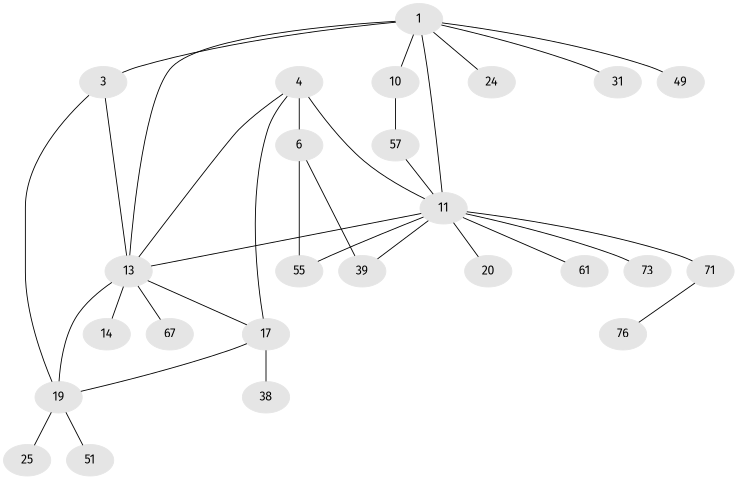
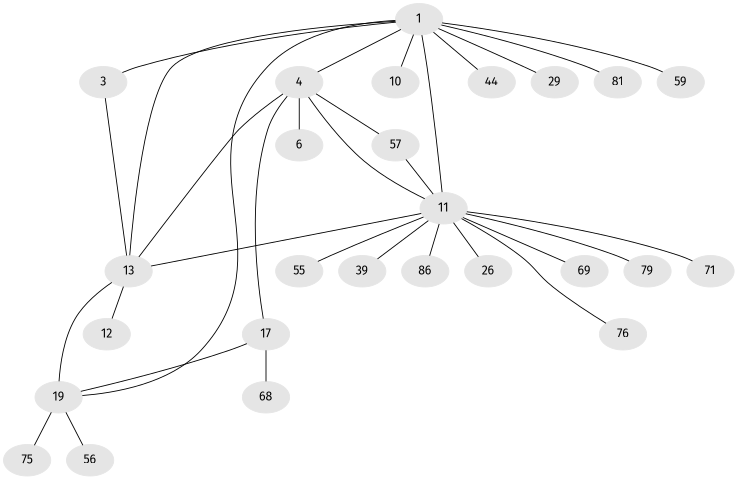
edge "1" -- "4": added
node "24": label "24" -> "44"
node "29": added
node "31": label "31" -> "81"
node "49": label "49" -> "59"
edge "10" -- "57": now "4" -- "57"
edge "6" -- "55": removed
edge "6" -- "39": removed
edge "3" -- "19": now "1" -- "19"
node "86": added
node "20": label "20" -> "26"
node "61": label "61" -> "69"
node "73": label "73" -> "79"
edge "13" -- "17": removed
edge "71" -- "76": now "11" -- "76"
node "14": label "14" -> "12"
node "67": removed
node "38": label "38" -> "68"
node "25": label "25" -> "75"
node "51": label "51" -> "56"
